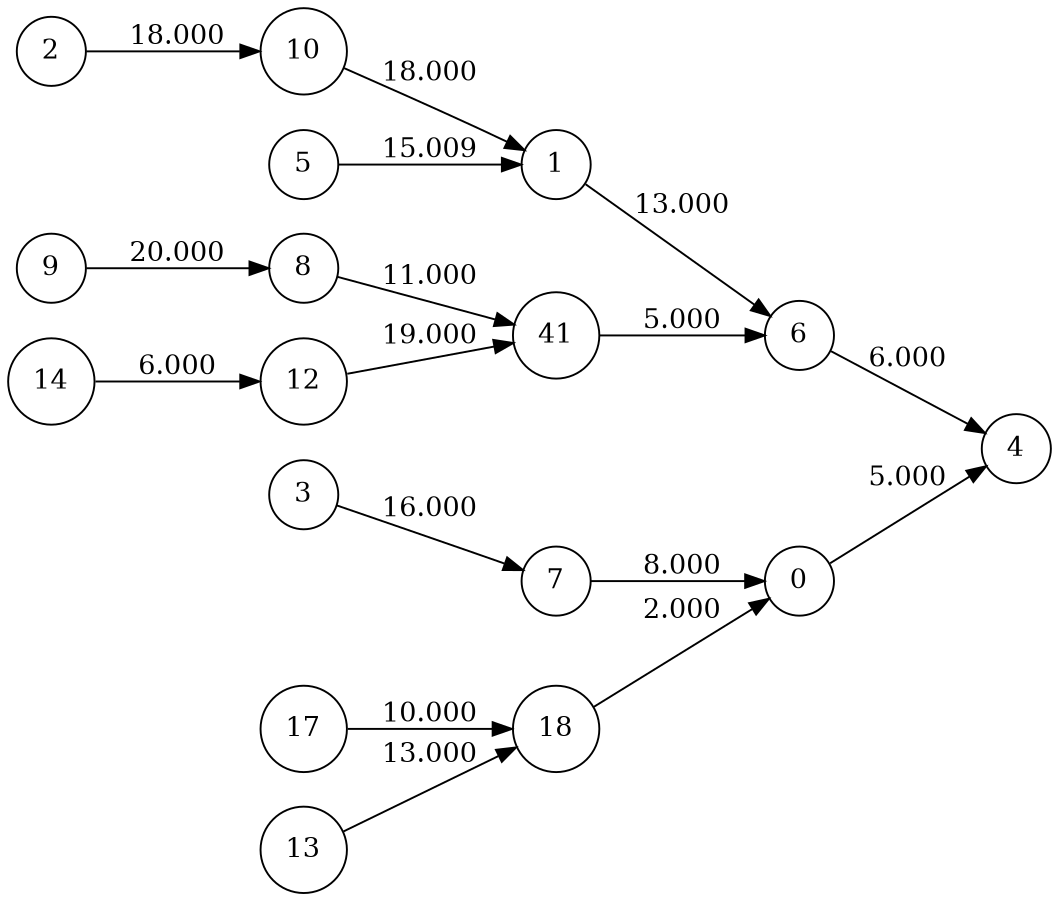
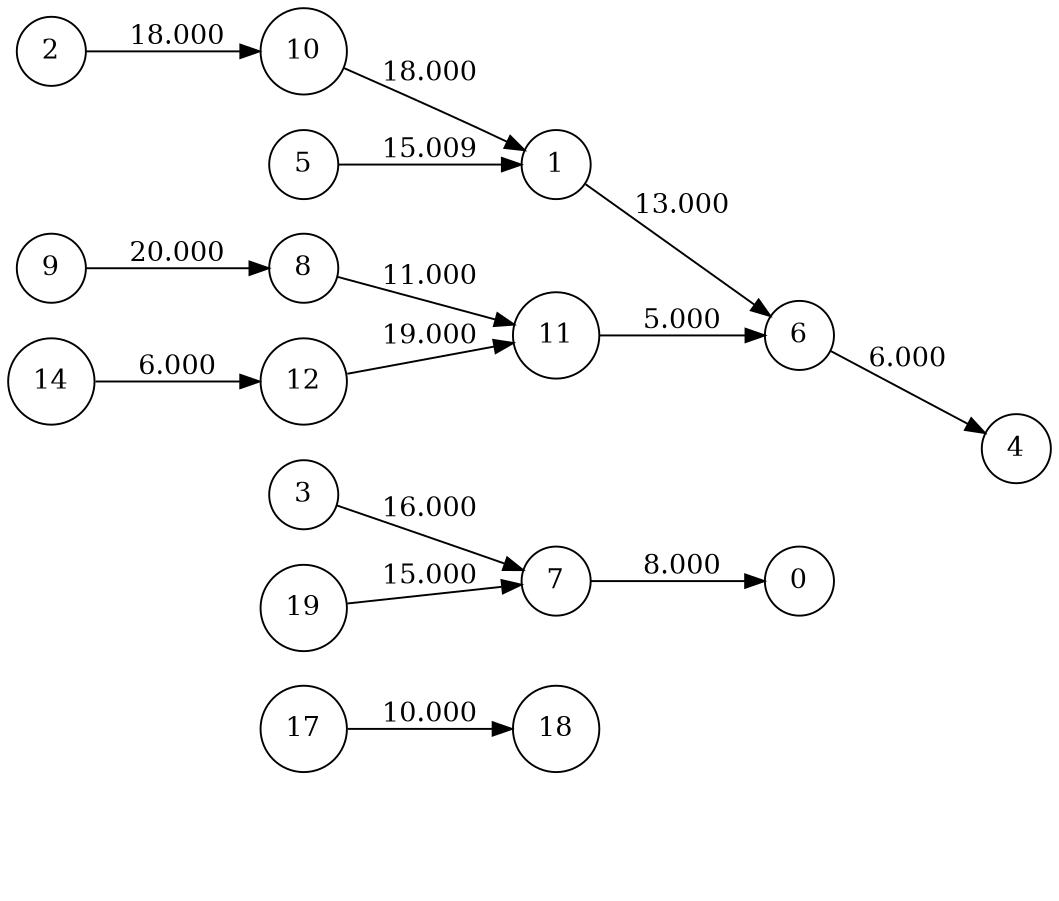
node "41": label "41" -> "11"
edge "0" -> "4": removed, label "5.000"
node "19": added
edge "18" -> "0": removed, label "2.000"
node "13": removed
